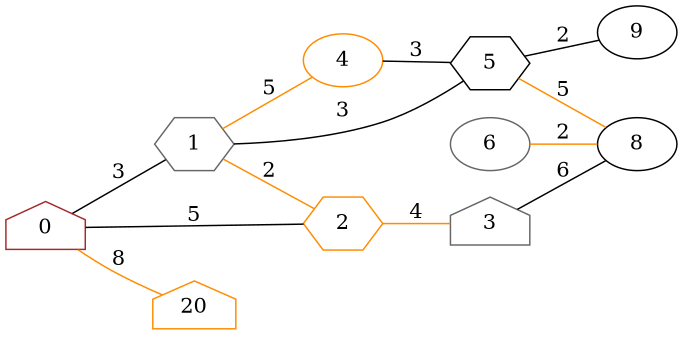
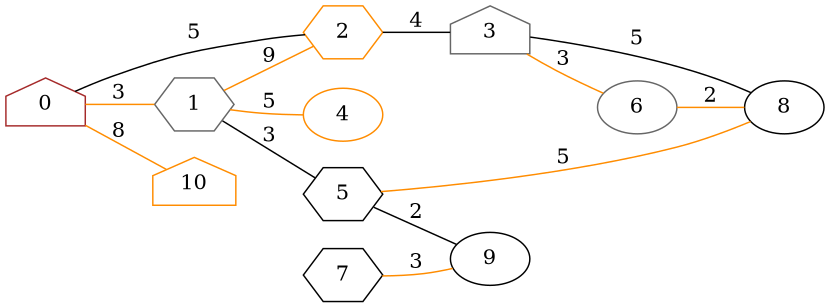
edge "4" -- "5": removed, label "3"
edge "3" -- "6": added, label "3"
edge "1" -- "2": label "2" -> "9"
edge "8" -- "3": label "6" -> "5"
edge "1" -- "0": color black -> darkorange
edge "2" -- "3": color darkorange -> black
node "7": added
node "20": label "20" -> "10"
